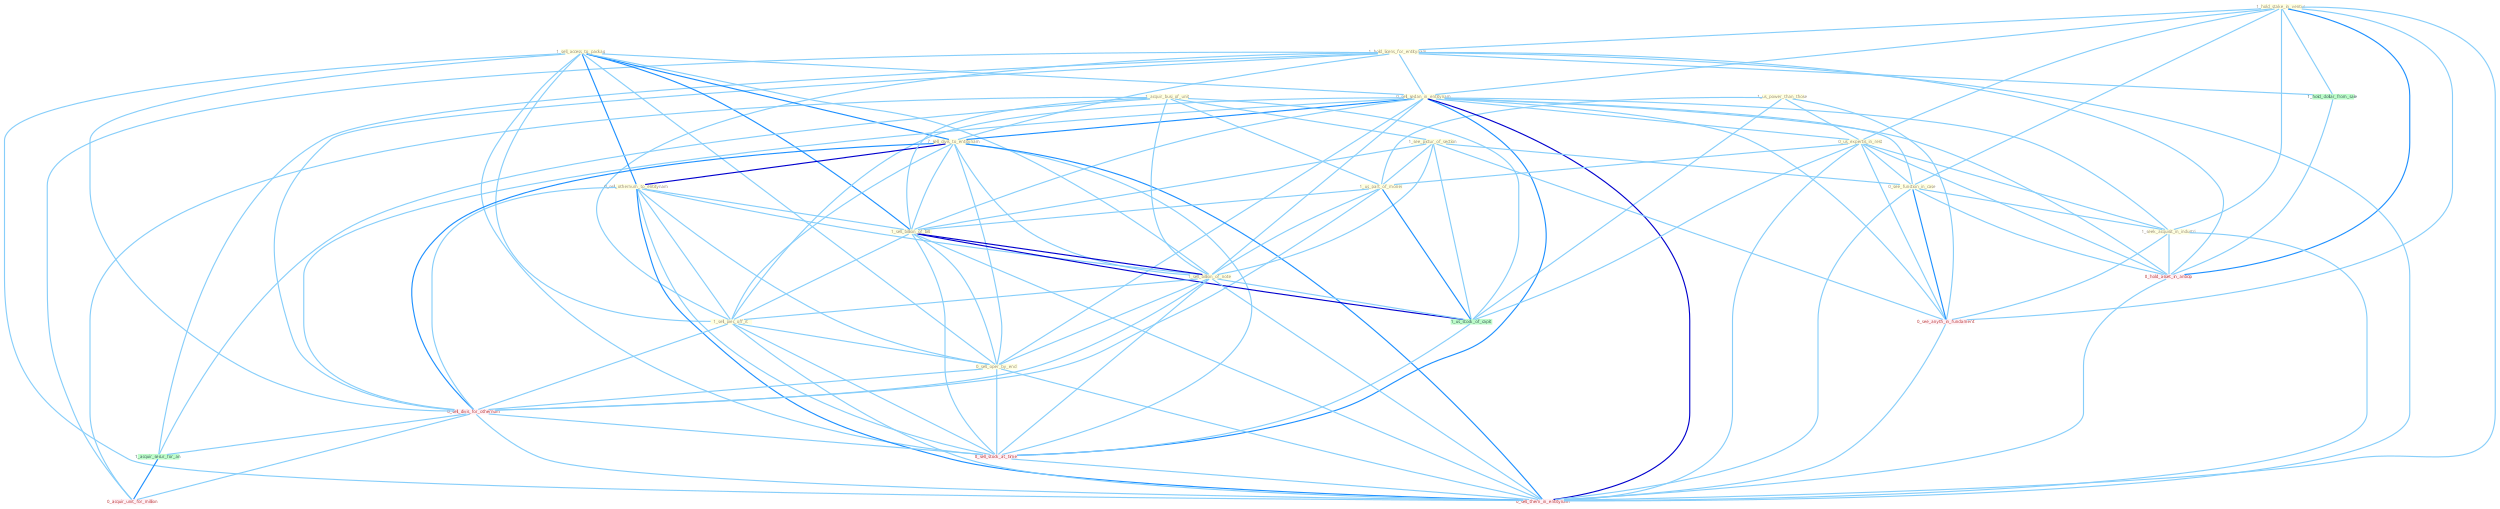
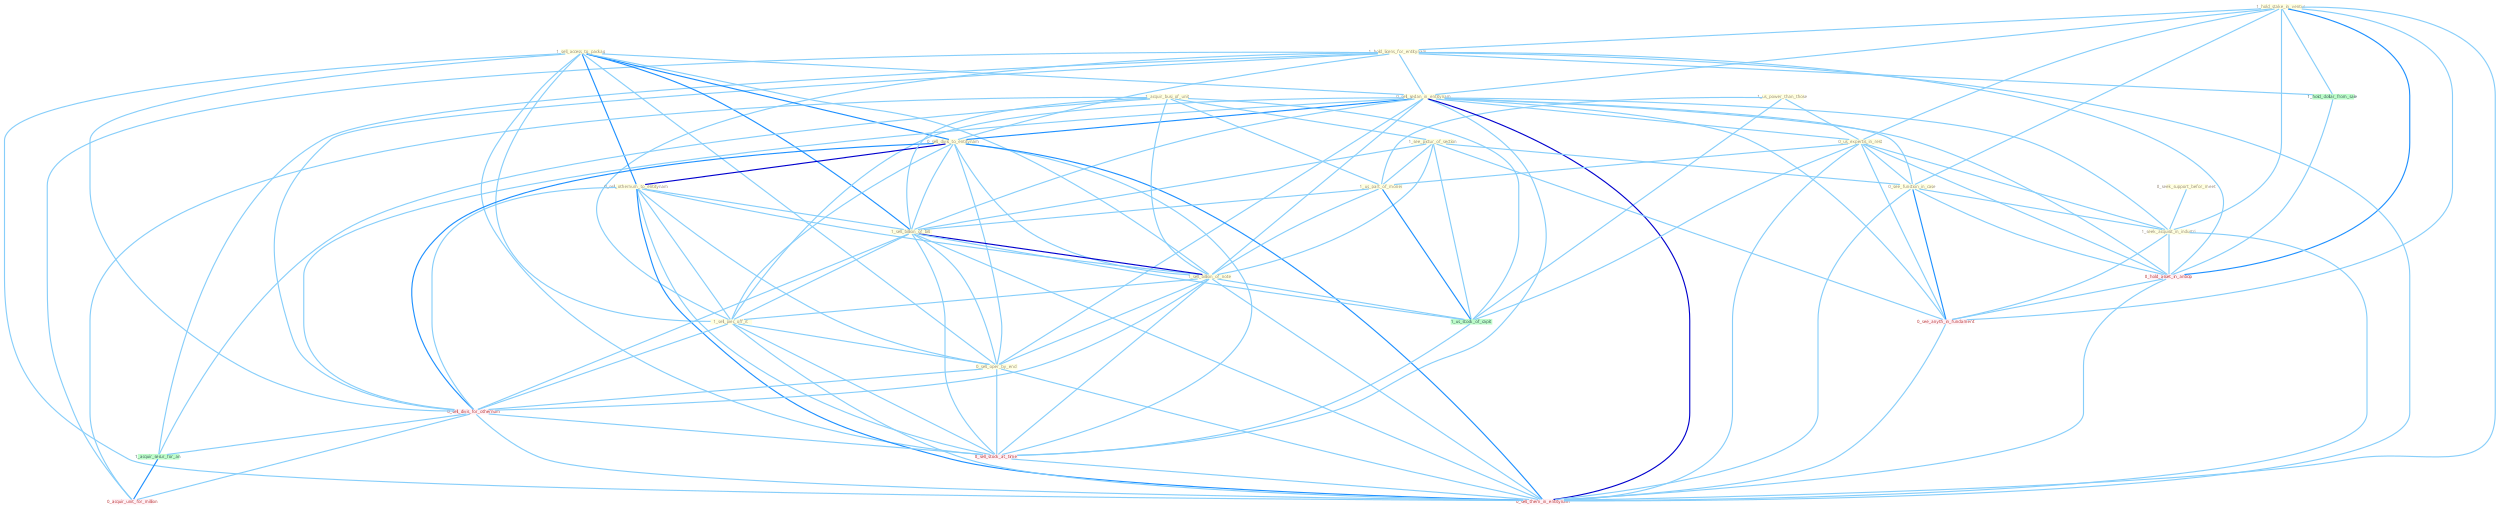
node "7_sell_divis_to_entitynam": label "7_sell_divis_to_entitynam" -> "0_sell_divis_to_entitynam"
node "0_seek_support_befor_meet": added
edge "1_us_power_than_those" -- "0_see_anyth_in_fundament": now "0_hold_asset_in_anticip" -- "0_see_anyth_in_fundament"
edge "1_sell_billion_of_bill" -- "1_us_stock_of_capit": color #0000cd -> #87cefa
edge "1_us_part_of_monei" -- "0_sell_divis_for_othernum": now "1_sell_billion_of_bill" -- "0_sell_divis_for_othernum"
edge "0_sell_sedan_in_entitynam" -- "0_sell_stock_at_time": color #1e90ff -> #87cefa
